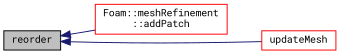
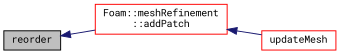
edge "updateMesh" -> "reorder": now "updateMesh" -> "Foam::meshRefinement ::addPatch"
